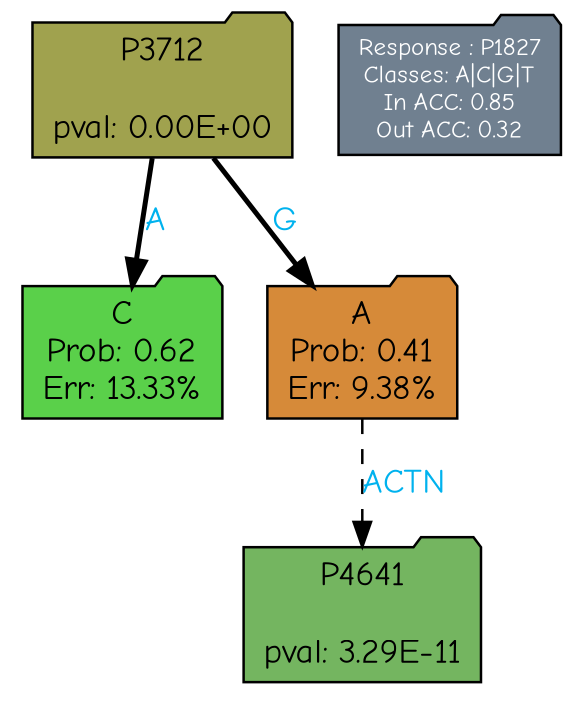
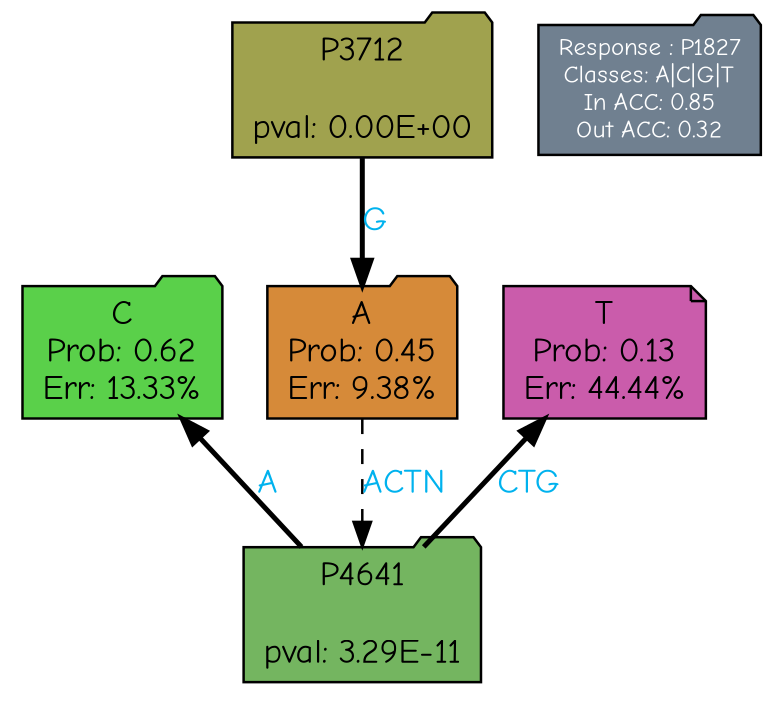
edge "P3712 pval: 0.00E+00" -> "C Prob: 0.62 Err: 13.33%": now "P4641 pval: 3.29E-11" -> "C Prob: 0.62 Err: 13.33%"
node "A Prob: 0.41 Err: 9.38%": label "A Prob: 0.41 Err: 9.38%" -> "A Prob: 0.45 Err: 9.38%"
node "T Prob: 0.13 Err: 44.44%": added
